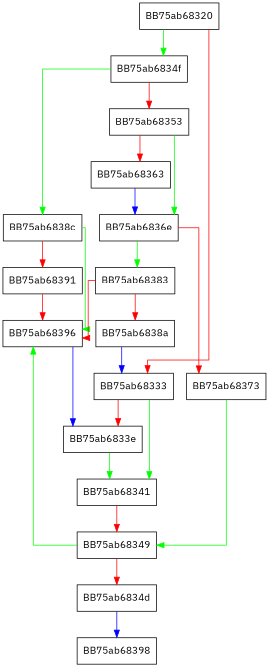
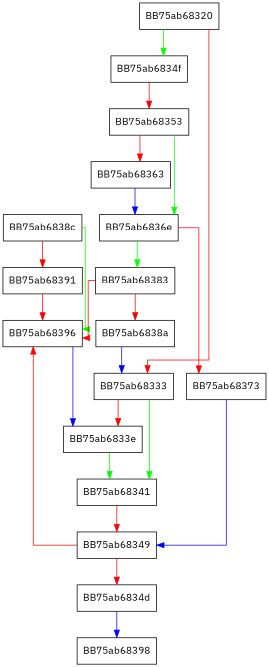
edge "BB75ab6834f" -> "BB75ab6838c": removed
edge "BB75ab68349" -> "BB75ab68396": color green -> red
edge "BB75ab68373" -> "BB75ab68349": color green -> blue
